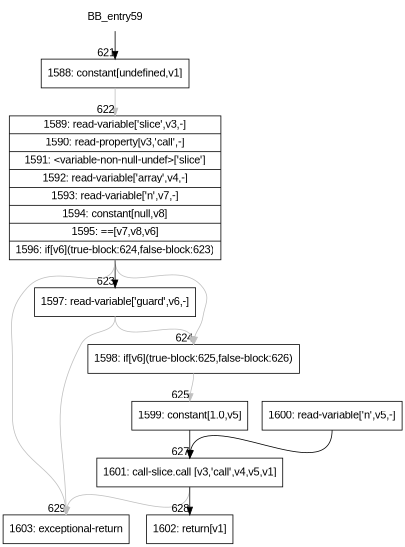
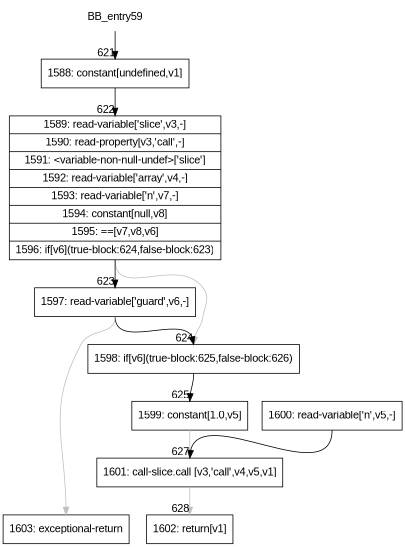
edge "1588: constant[undefined,v1]" -> "1589: read-variable['slice',v3,-]": color gray -> black
edge "1597: read-variable['guard',v6,-]" -> "1598: if[v6](true-block:625,false-block:626)": color gray -> black
edge "1589: read-variable['slice',v3,-]" -> "1603: exceptional-return": removed
edge "1598: if[v6](true-block:625,false-block:626)" -> "1599: constant[1.0,v5]": color gray -> black
edge "1599: constant[1.0,v5]" -> "1601: call-slice.call [v3,'call',v4,v5,v1]": color black -> gray
edge "1601: call-slice.call [v3,'call',v4,v5,v1]" -> "1603: exceptional-return": removed
edge "1601: call-slice.call [v3,'call',v4,v5,v1]" -> "1602: return[v1]": color black -> gray
